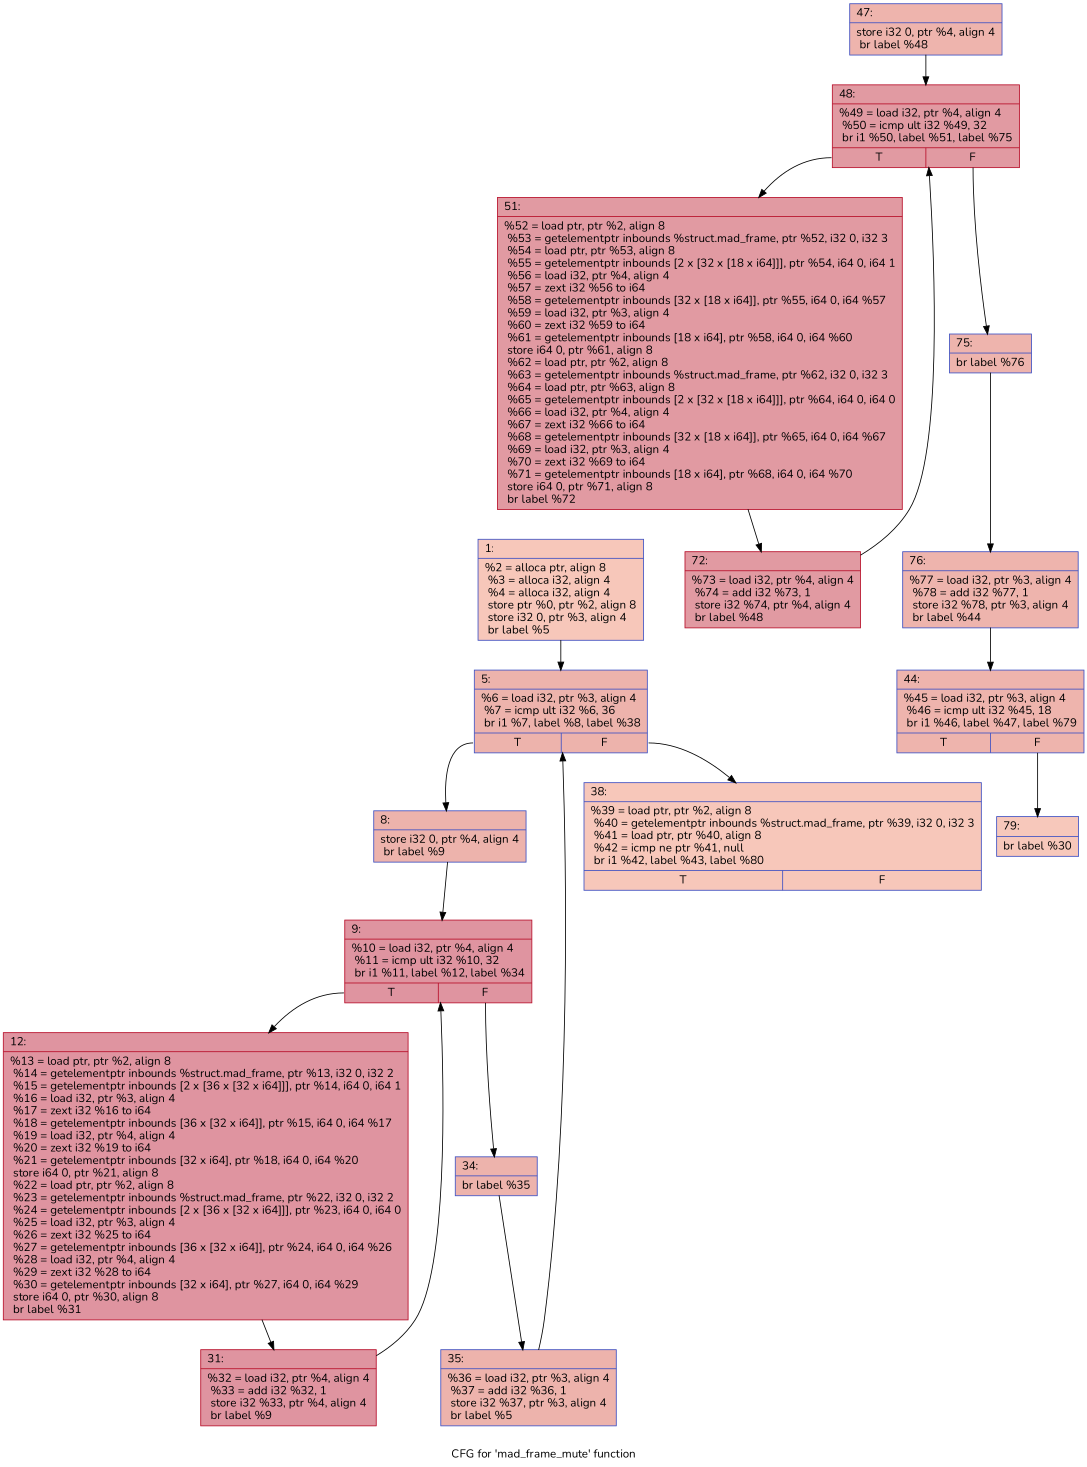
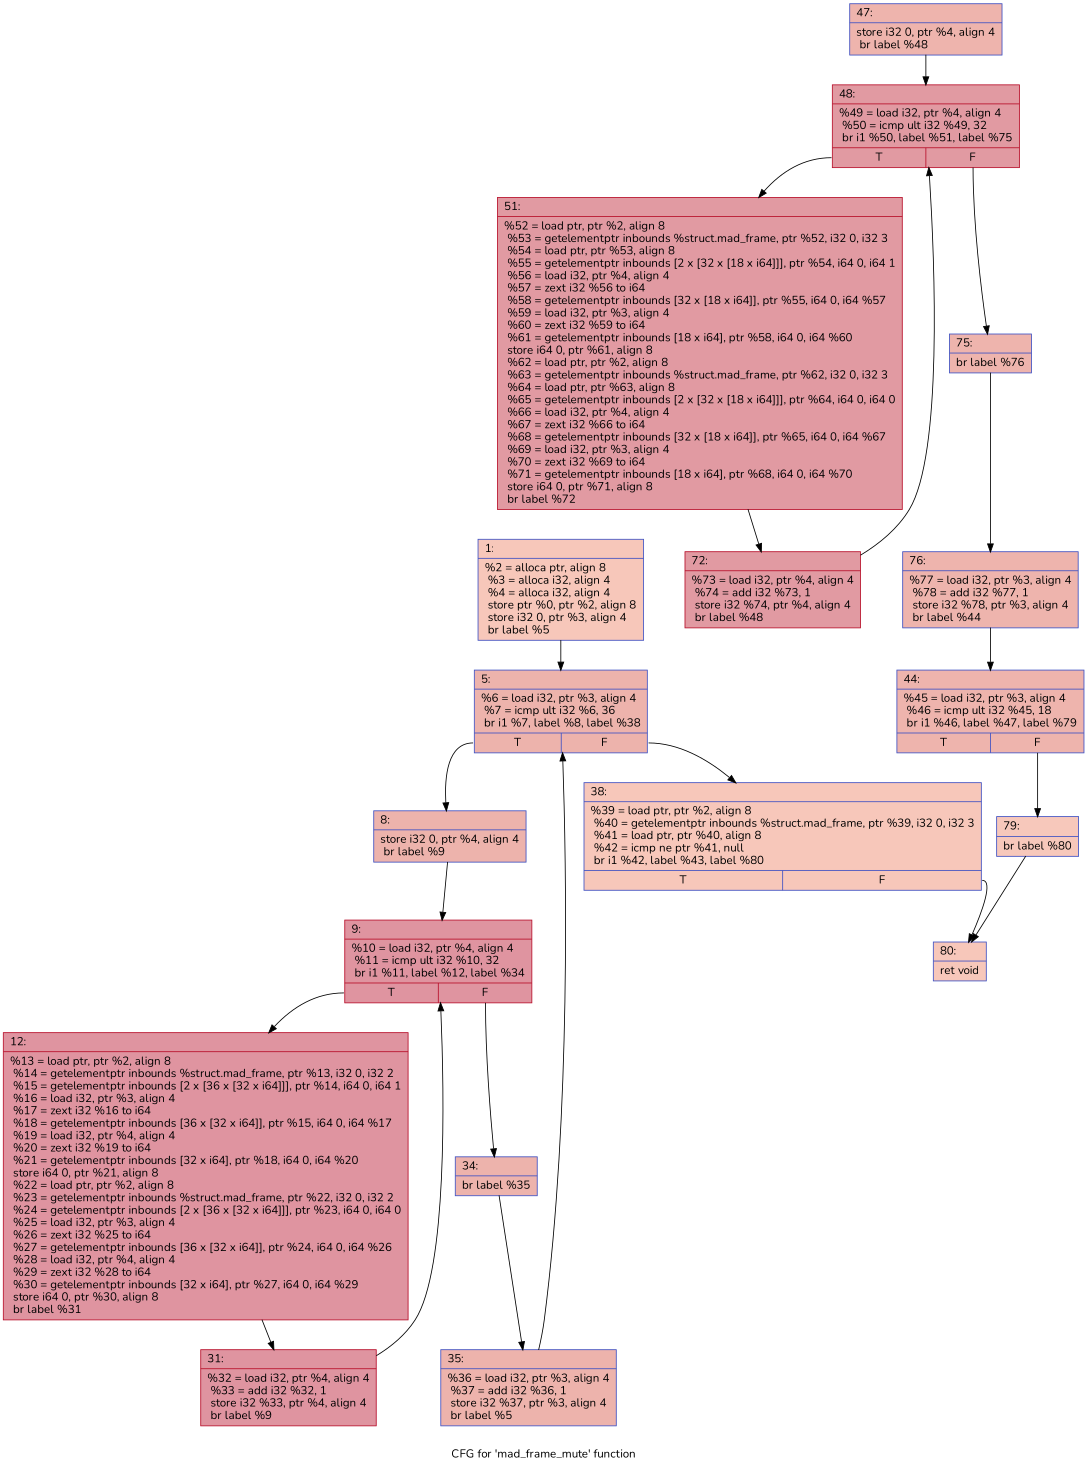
node "79:": text "br label %30" -> "br label %80"
node "80:": added
